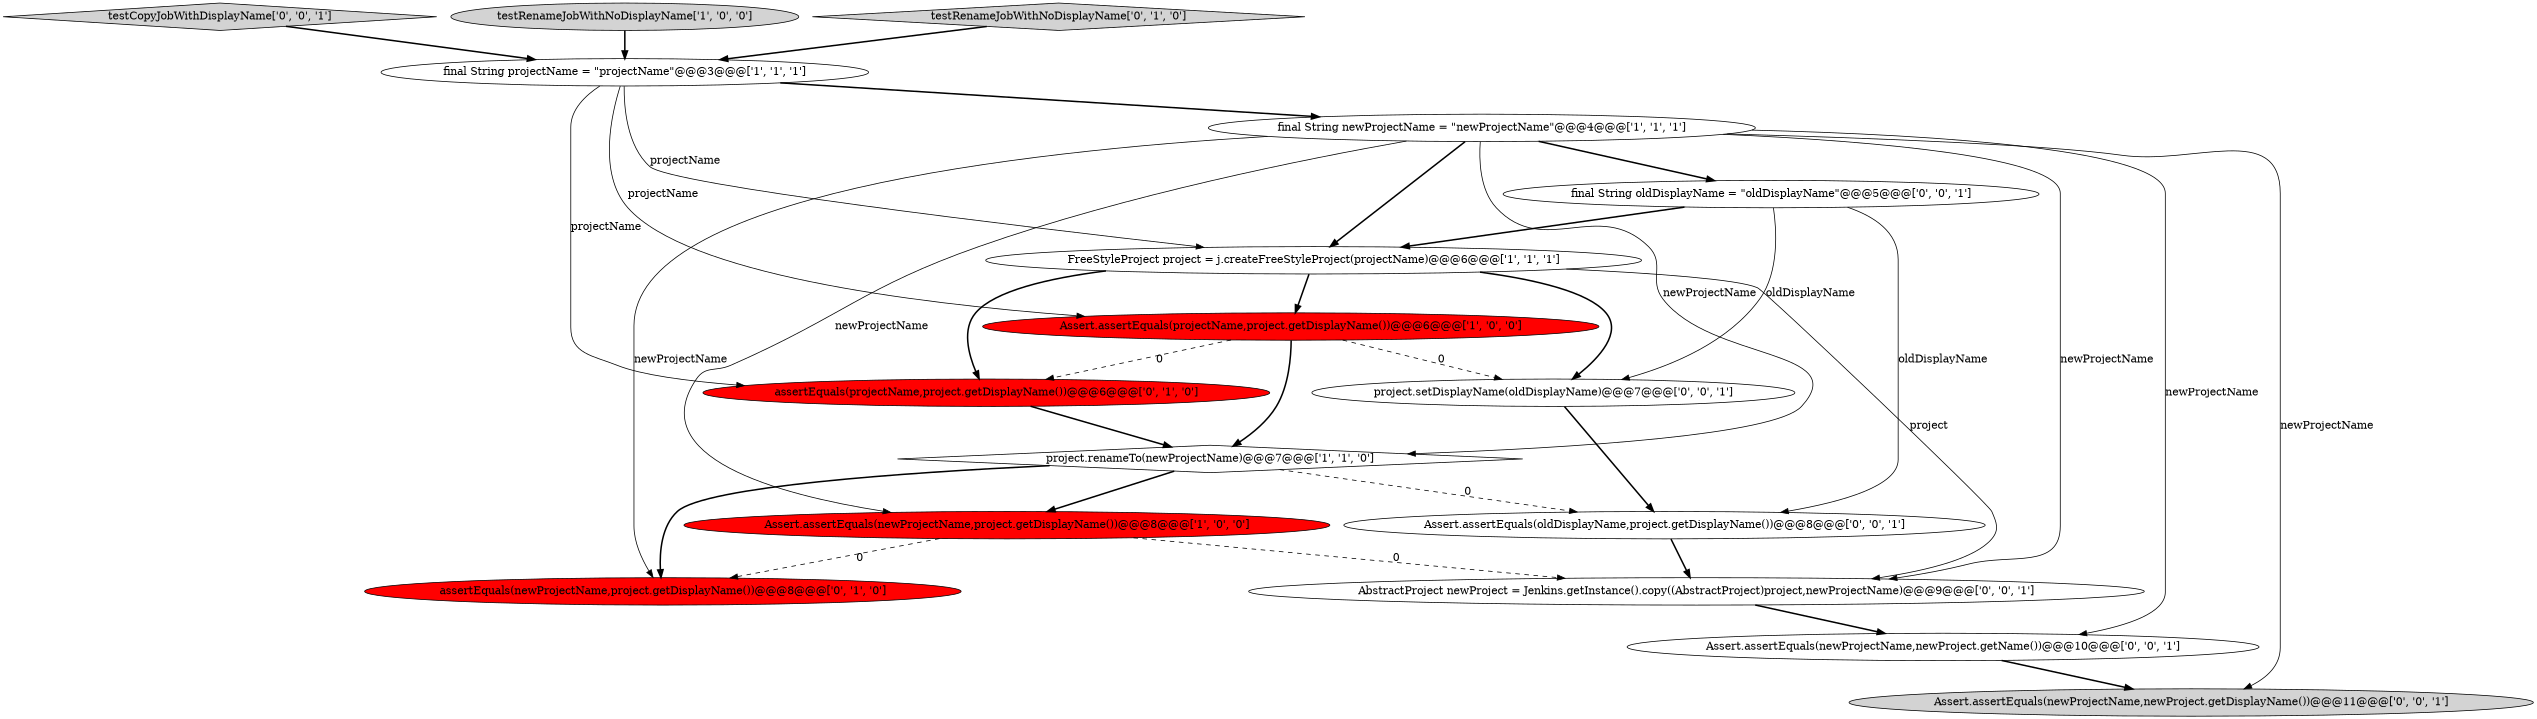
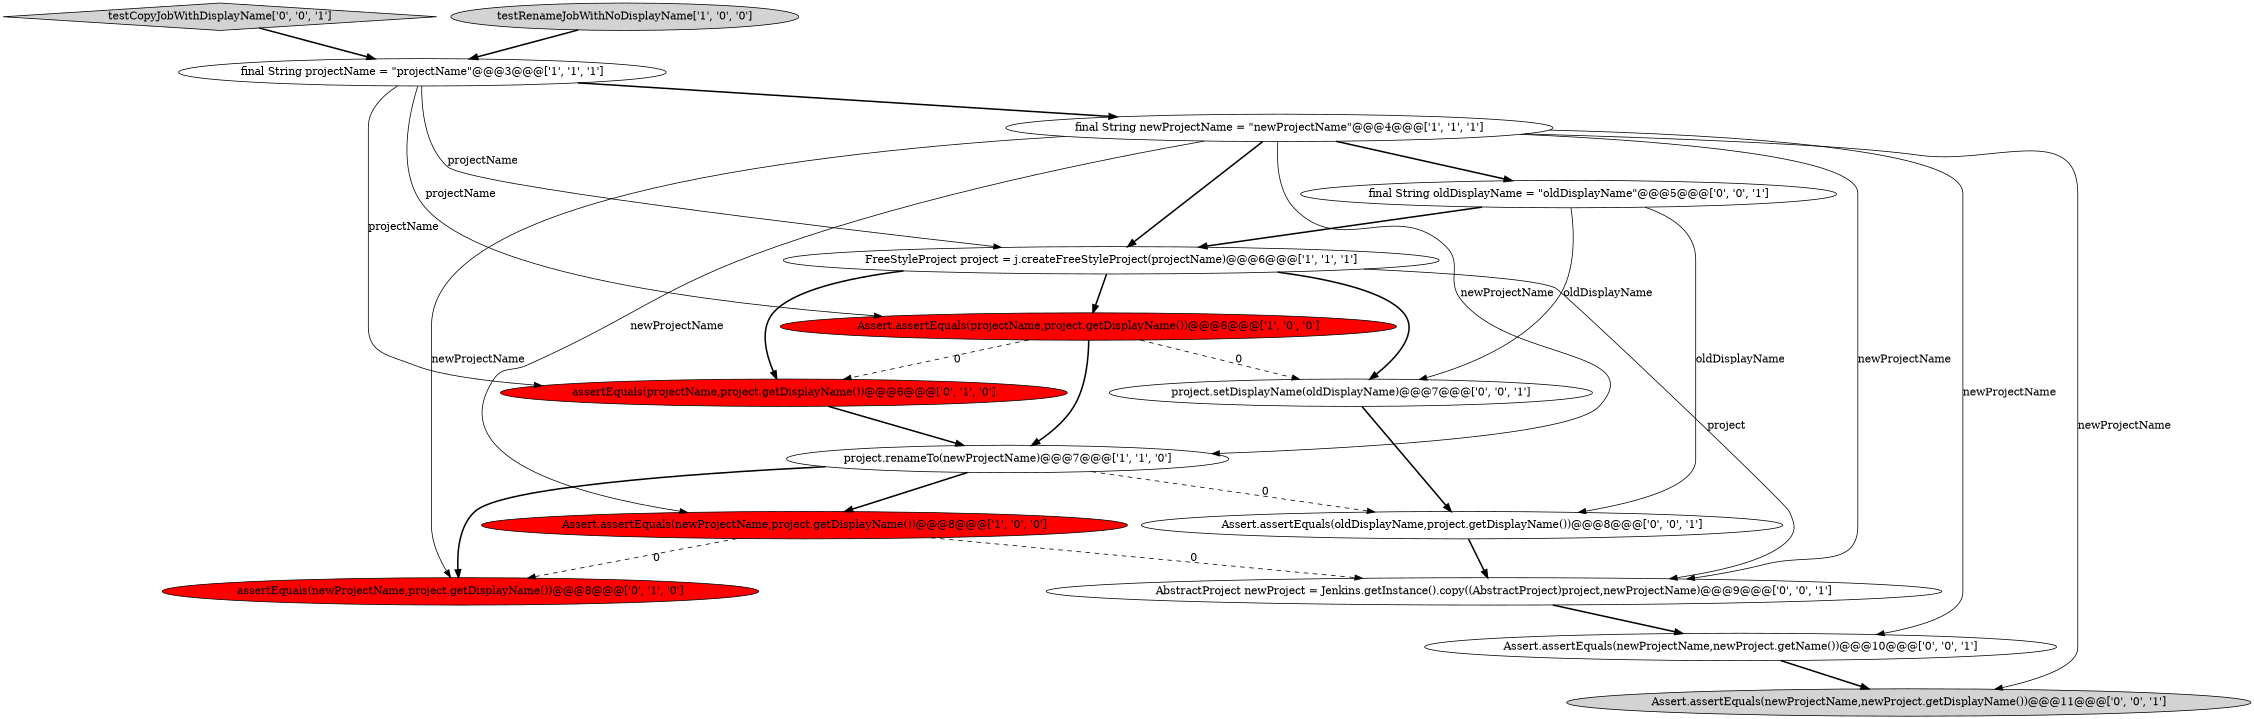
node "testRenameJobWithNoDisplayName['0', '1', '0']": removed
node "project.renameTo(newProjectName)@@@7@@@['1', '1', '0']": shape diamond -> ellipse
